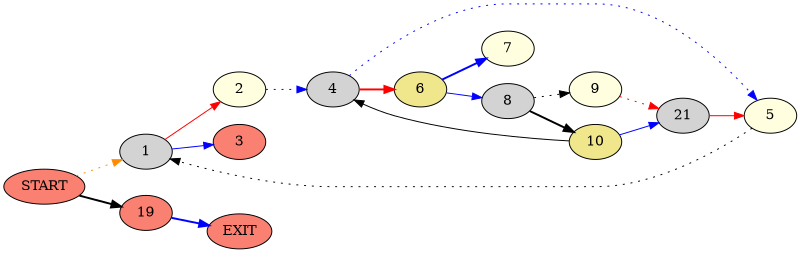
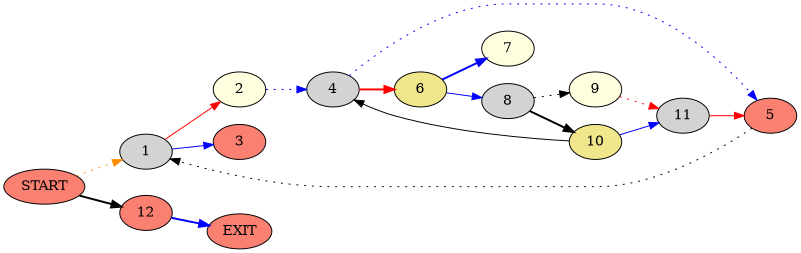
node "21": label "21" -> "11"
node "5": fillcolor lightyellow -> salmon
node "19": label "19" -> "12"
